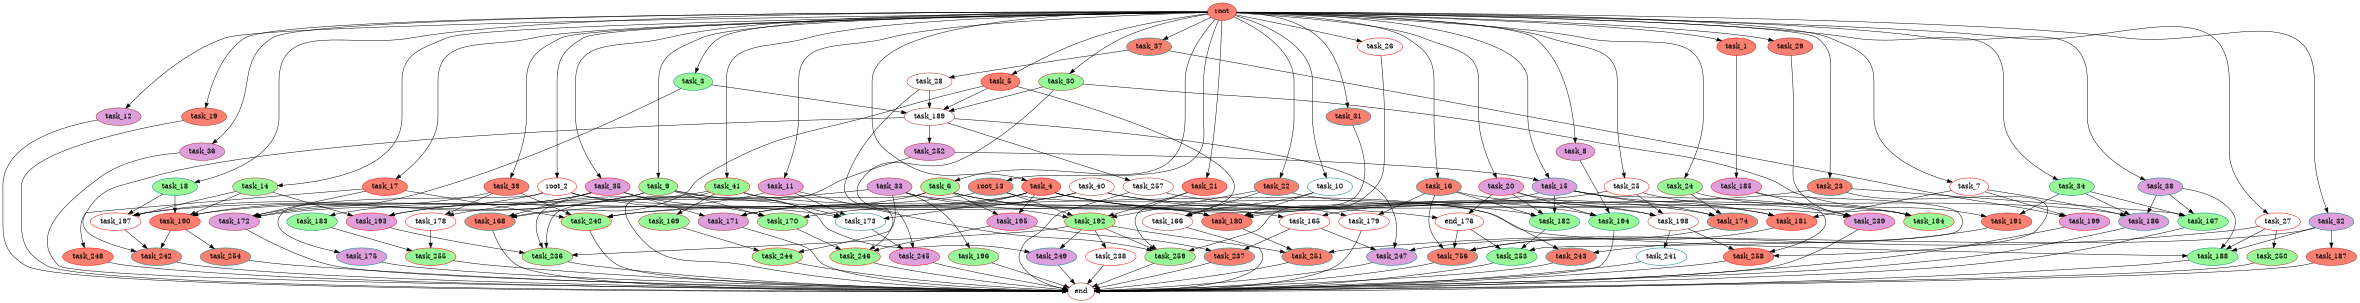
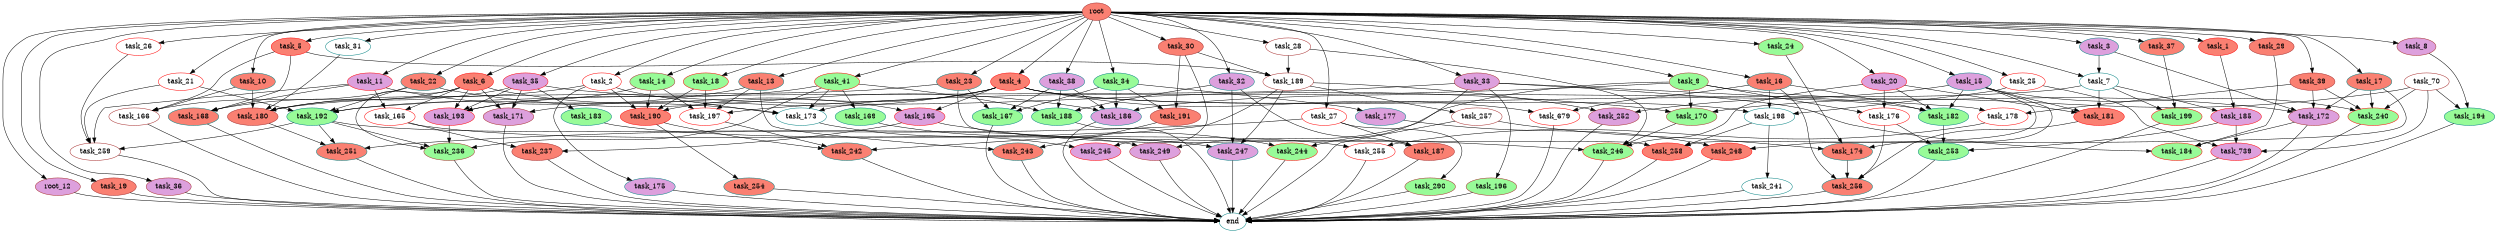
edge "root" -> "task_33": added
edge "task_37" -> "task_28": now "root" -> "task_28"
node "task_3": fillcolor palegreen -> plum
node "task_30": fillcolor palegreen -> salmon
edge "task_7" -> "task_185": added
edge "task_6" -> "task_193": added
edge "task_3" -> "task_189": now "task_3" -> "task_7"
node "task_12": label "task_12" -> "root_12"
node "task_31": fillcolor salmon -> white
node "task_177": added
edge "task_252" -> "task_15": reversed
node "task_18": color teal -> red
node "task_17": color red -> teal
node "root_2": label "root_2" -> "task_2"
node "task_6": fillcolor palegreen -> salmon
node "root_13": label "root_13" -> "task_13"
node "task_40": label "task_40" -> "task_70"
node "task_21": fillcolor salmon -> white
node "task_10": fillcolor white -> salmon
node "task_7": color red -> teal
edge "task_25" -> "task_165": now "task_11" -> "task_165"
edge "task_20" -> "task_194": now "task_20" -> "task_246"
edge "task_24" -> "task_184": now "task_172" -> "task_184"
node "task_169": color brown -> teal
node "task_192": color red -> teal
node "task_179": label "task_179" -> "task_679"
node "end_176": label "end_176" -> "task_176"
node "task_198": color brown -> teal
node "task_239": label "task_239" -> "task_739"
node "task_199": fillcolor plum -> palegreen
edge "task_27" -> "task_188": now "task_27" -> "task_187"
node "task_255": fillcolor palegreen -> white
node "task_249": color teal -> brown
node "task_238": removed
node "task_259": fillcolor palegreen -> white
node "task_237": color teal -> brown
node "task_756": label "task_756" -> "task_256"
node "task_250": label "task_250" -> "task_290"
node "end": color brown -> teal
